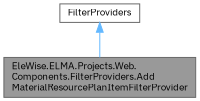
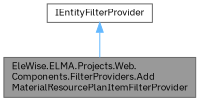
node "FilterProviders": label "FilterProviders" -> "IEntityFilterProvider"
